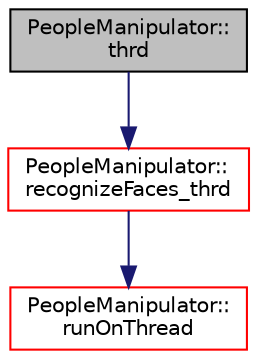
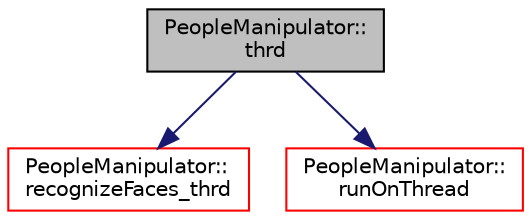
edge "PeopleManipulator:: recognizeFaces_thrd" -> "PeopleManipulator:: runOnThread": now "PeopleManipulator:: thrd" -> "PeopleManipulator:: runOnThread"
